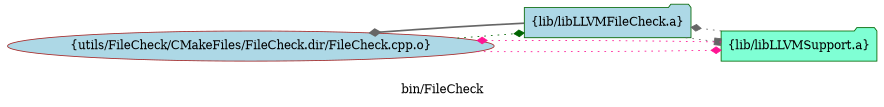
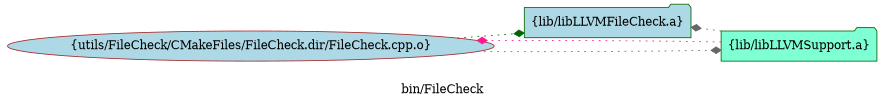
edge "{lib/libLLVMFileCheck.a}" -> "{utils/FileCheck/CMakeFiles/FileCheck.dir/FileCheck.cpp.o}": removed
edge "{lib/libLLVMFileCheck.a}" -> "{lib/libLLVMSupport.a}": removed
edge "{utils/FileCheck/CMakeFiles/FileCheck.dir/FileCheck.cpp.o}" -> "{lib/libLLVMSupport.a}": color deeppink -> gray40
